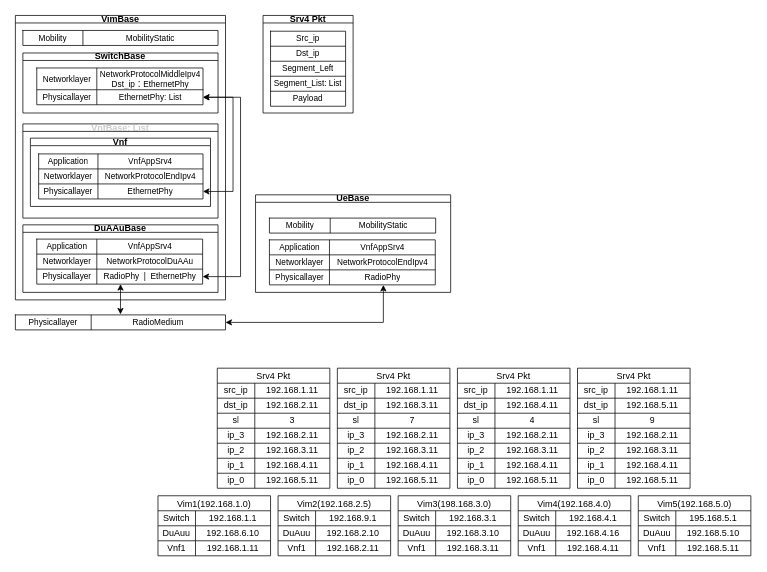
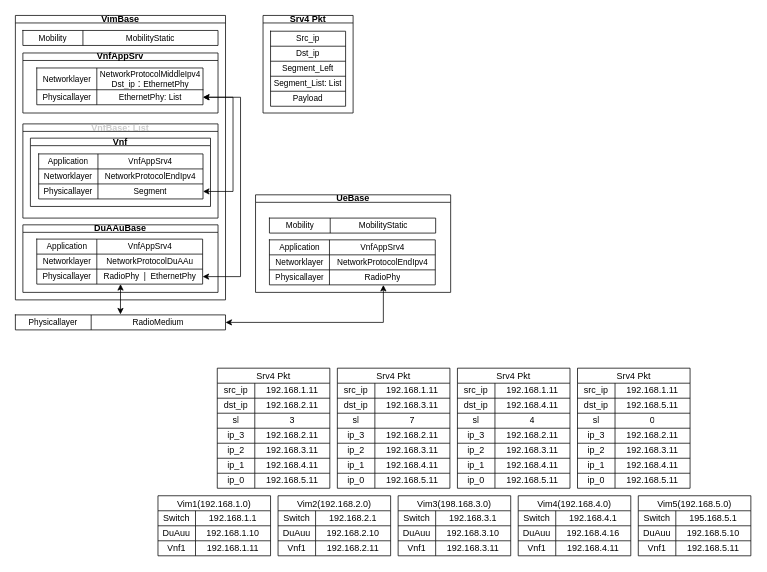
node "SwitchBase": label "SwitchBase" -> "VnfAppSrv"
node "EthernetPhy": label "EthernetPhy" -> "Segment"
node "9": label "9" -> "0"
node "Vim2(192.168.2.5)": label "Vim2(192.168.2.5)" -> "Vim2(192.168.2.0)"
node "192.168.9.1": label "192.168.9.1" -> "192.168.2.1"
node "192.168.6.10": label "192.168.6.10" -> "192.168.1.10"
